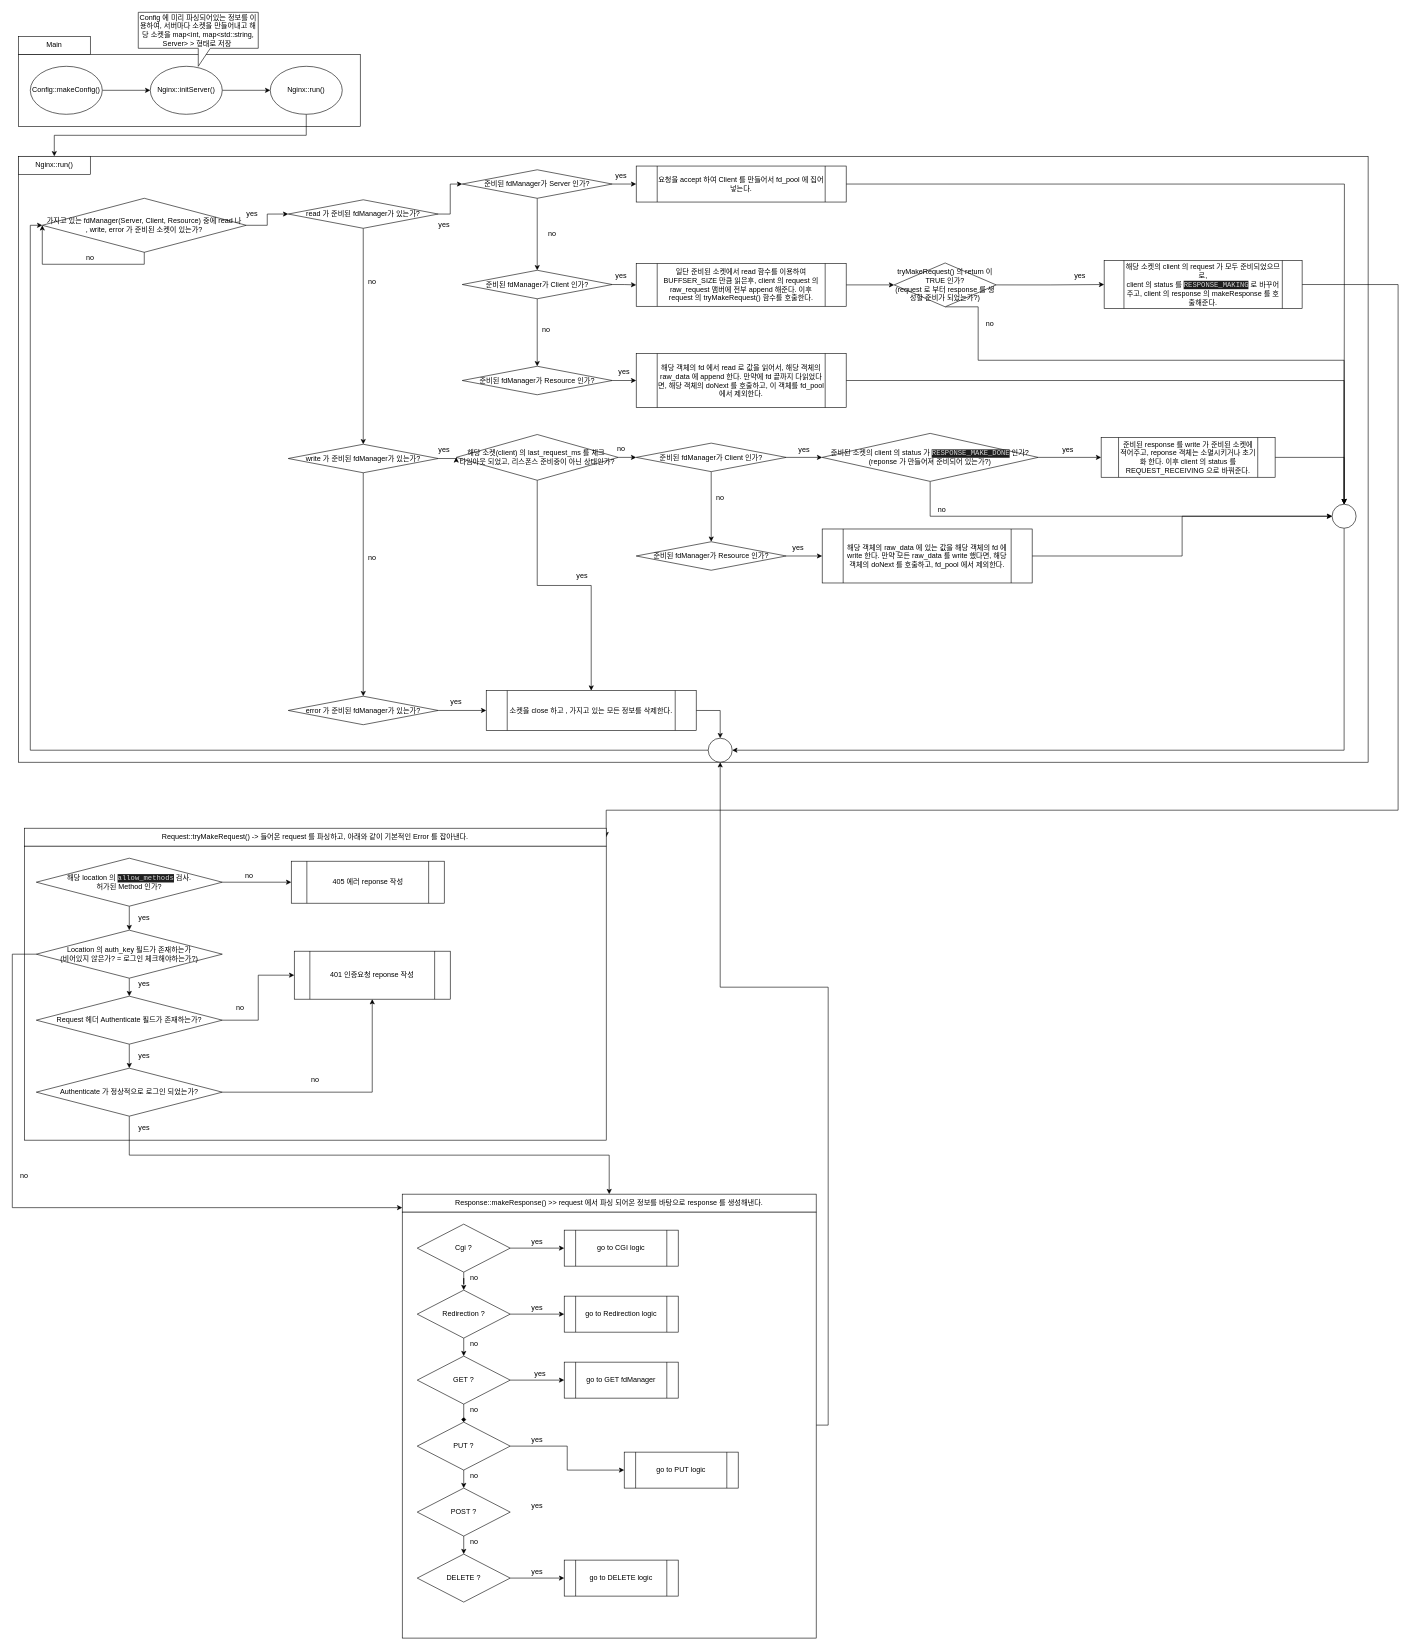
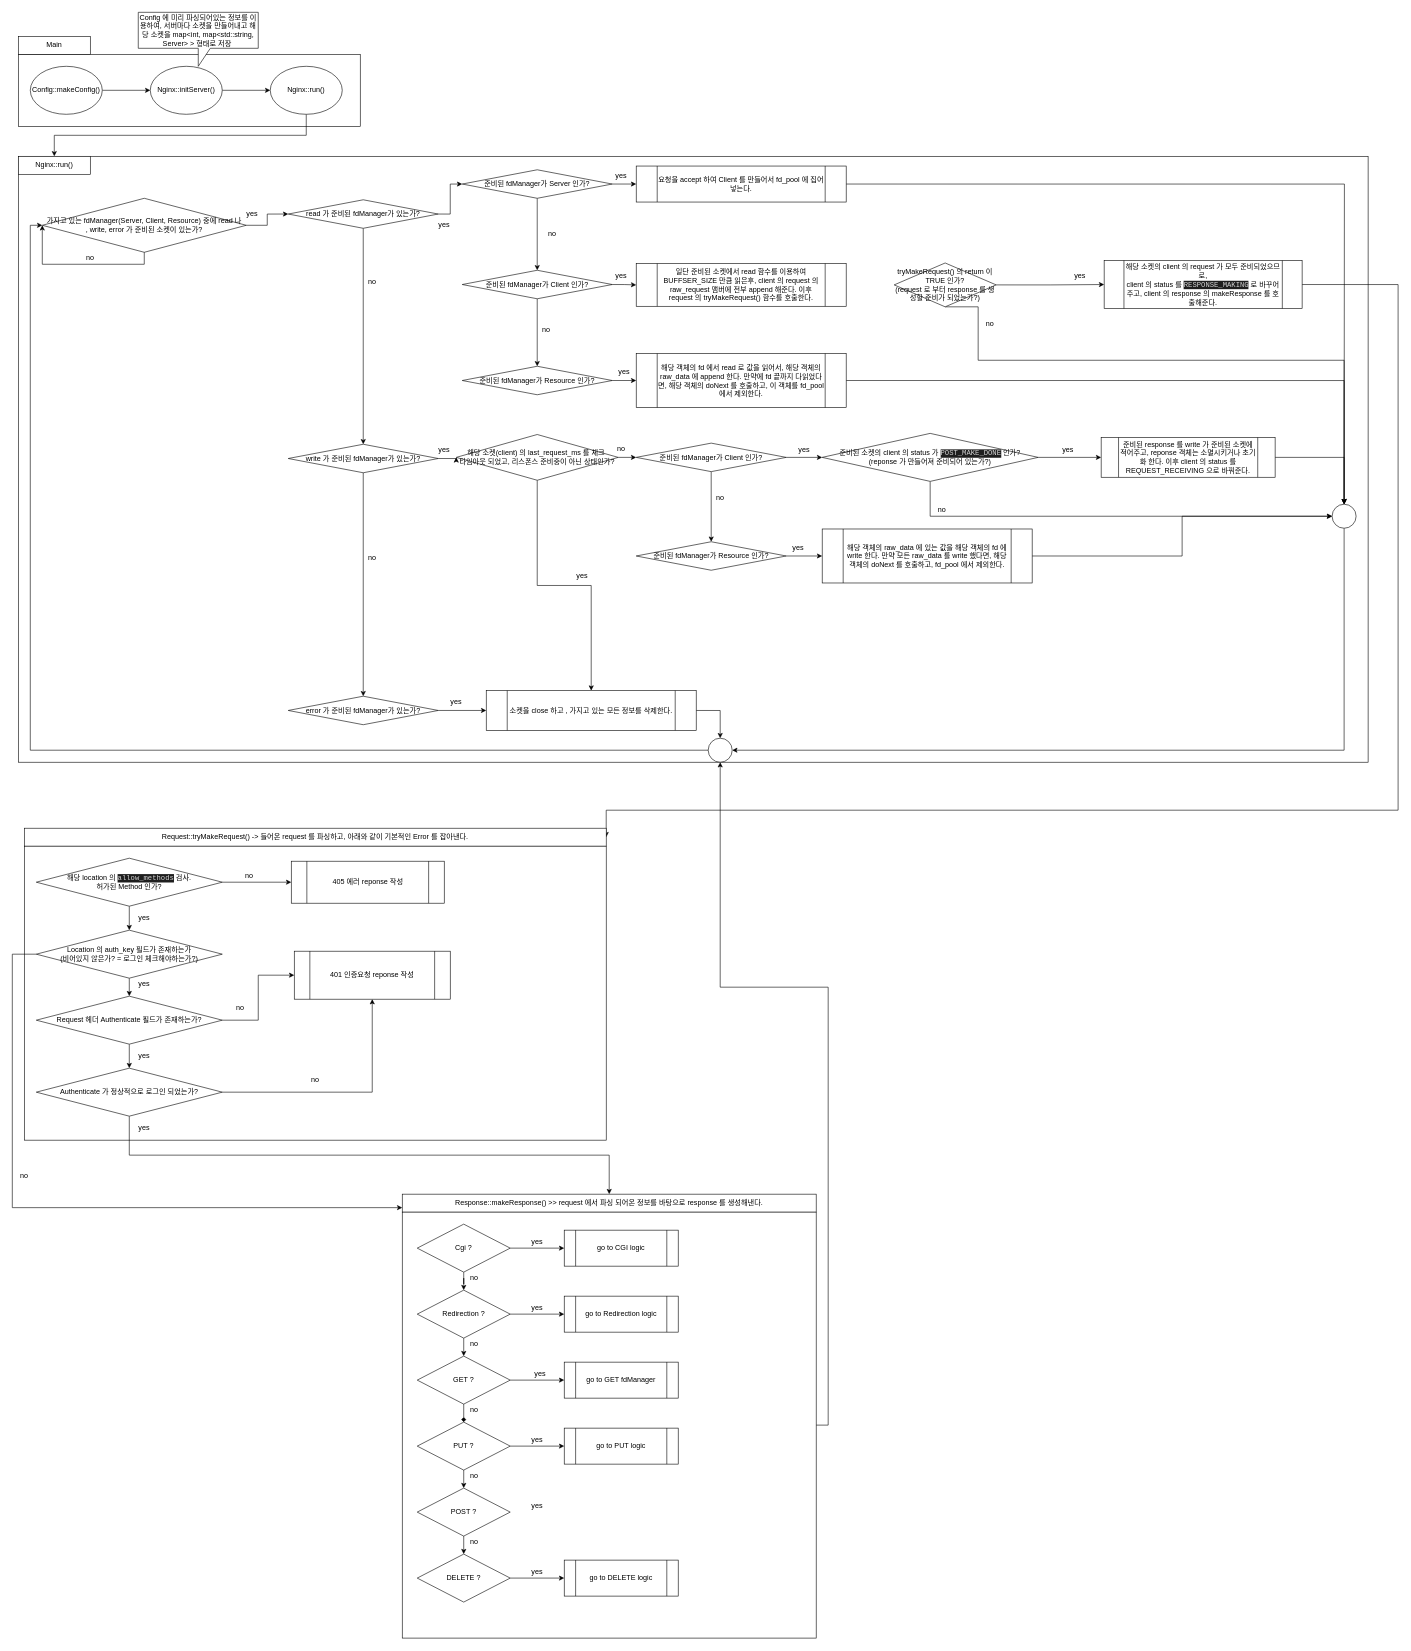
edge "일단 준비된 소켓에서 read 함수를 이용하여 BUFFSER_SIZE 만큼 읽은후, client 의 request 의 raw_request 맴버에 전부 append 해준다. 이후 request 의 tryMakeRequest() 함수를 호출한다." -> "tryMakeRequest() 의 return 이 TRUE 인가? (request 로 부터 response 를 생성할 준비가 되었는가?)": removed
node "준비된 소켓의 client 의 status 가 RESPONSE_MAKE_DONE 인가? (reponse 가 만들어져 준비되어 있는가?)": label "준비된 소켓의 client 의 status 가 RESPONSE_MAKE_DONE 인가? (reponse 가 만들어져 준비되어 있는가?)" -> "준비된 소켓의 client 의 status 가 POST_MAKE_DONE 인가? (reponse 가 만들어져 준비되어 있는가?)"
node "go to PUT logic": moved (681, 1470) -> (621, 1446)
